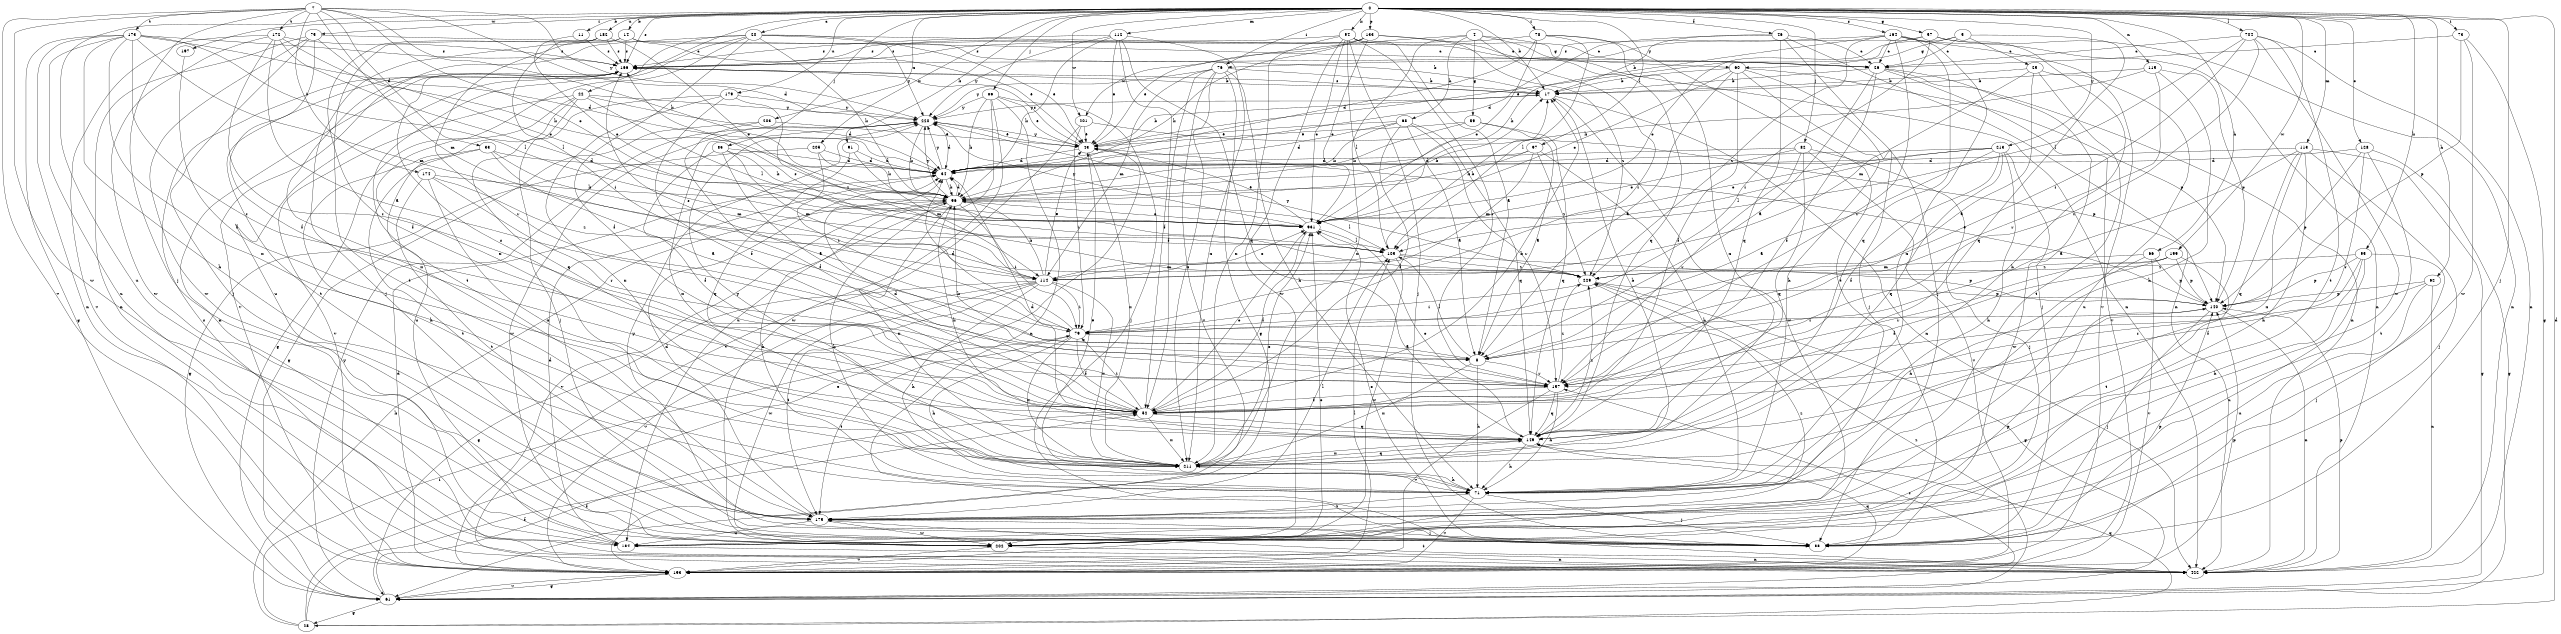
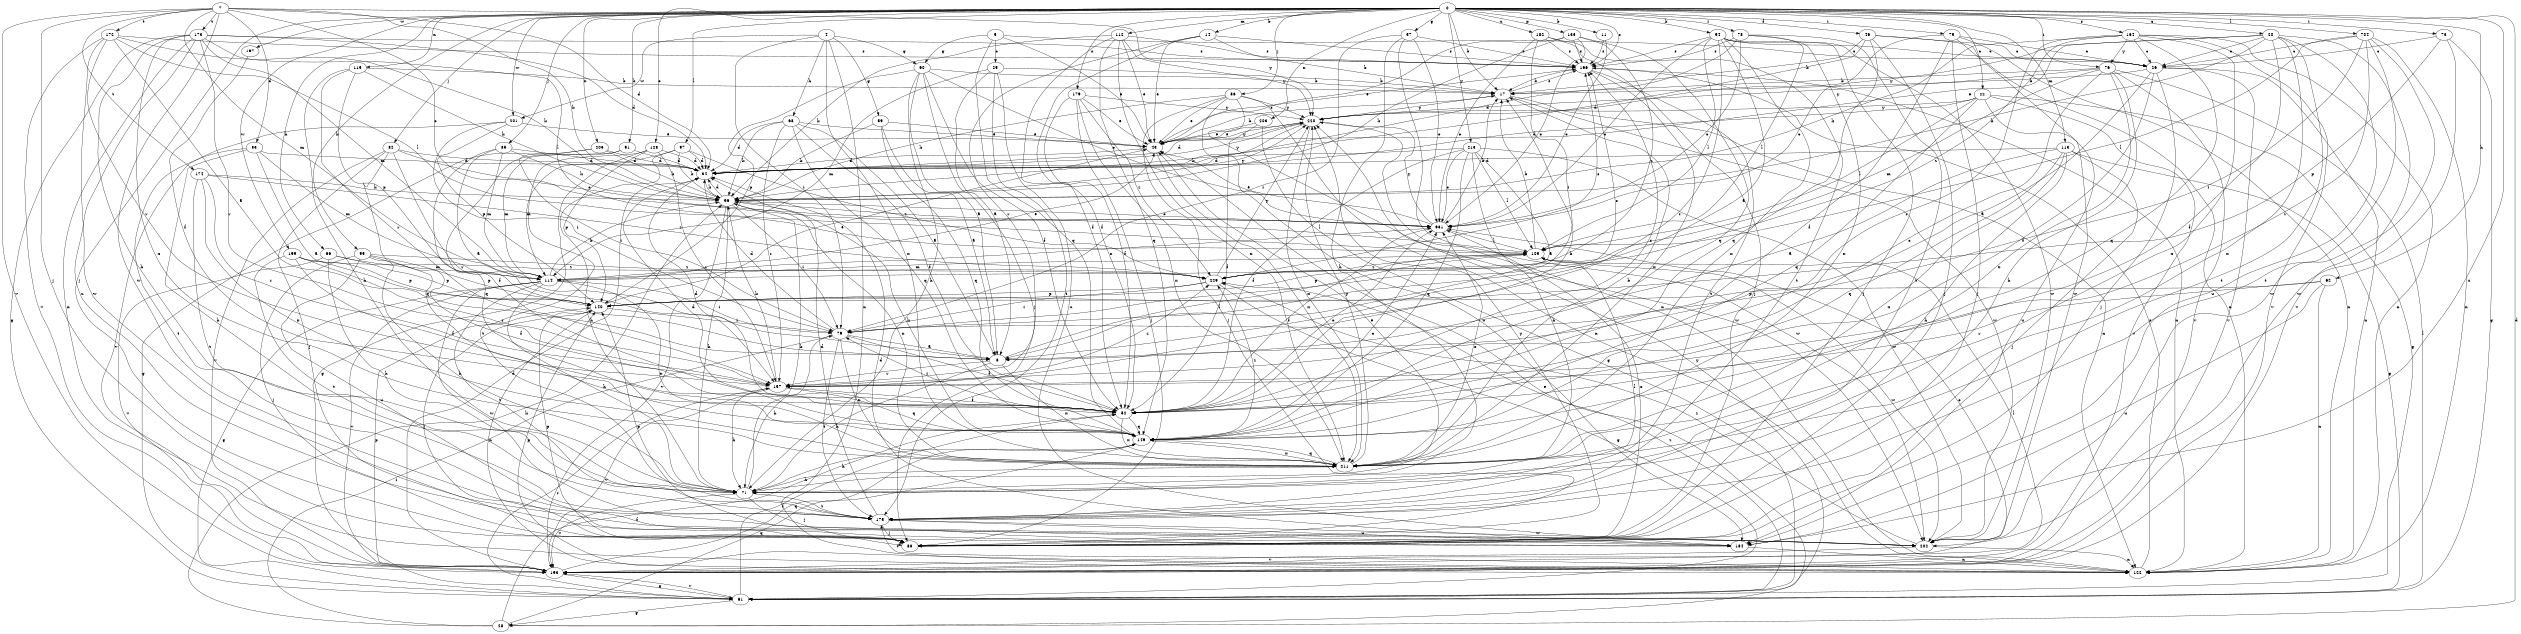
edge "179" -> "43": added, label "e"
edge "76" -> "52": label "f" -> "c"
edge "76" -> "61": label "g" -> "l"
node "422": label "422" -> "122"
